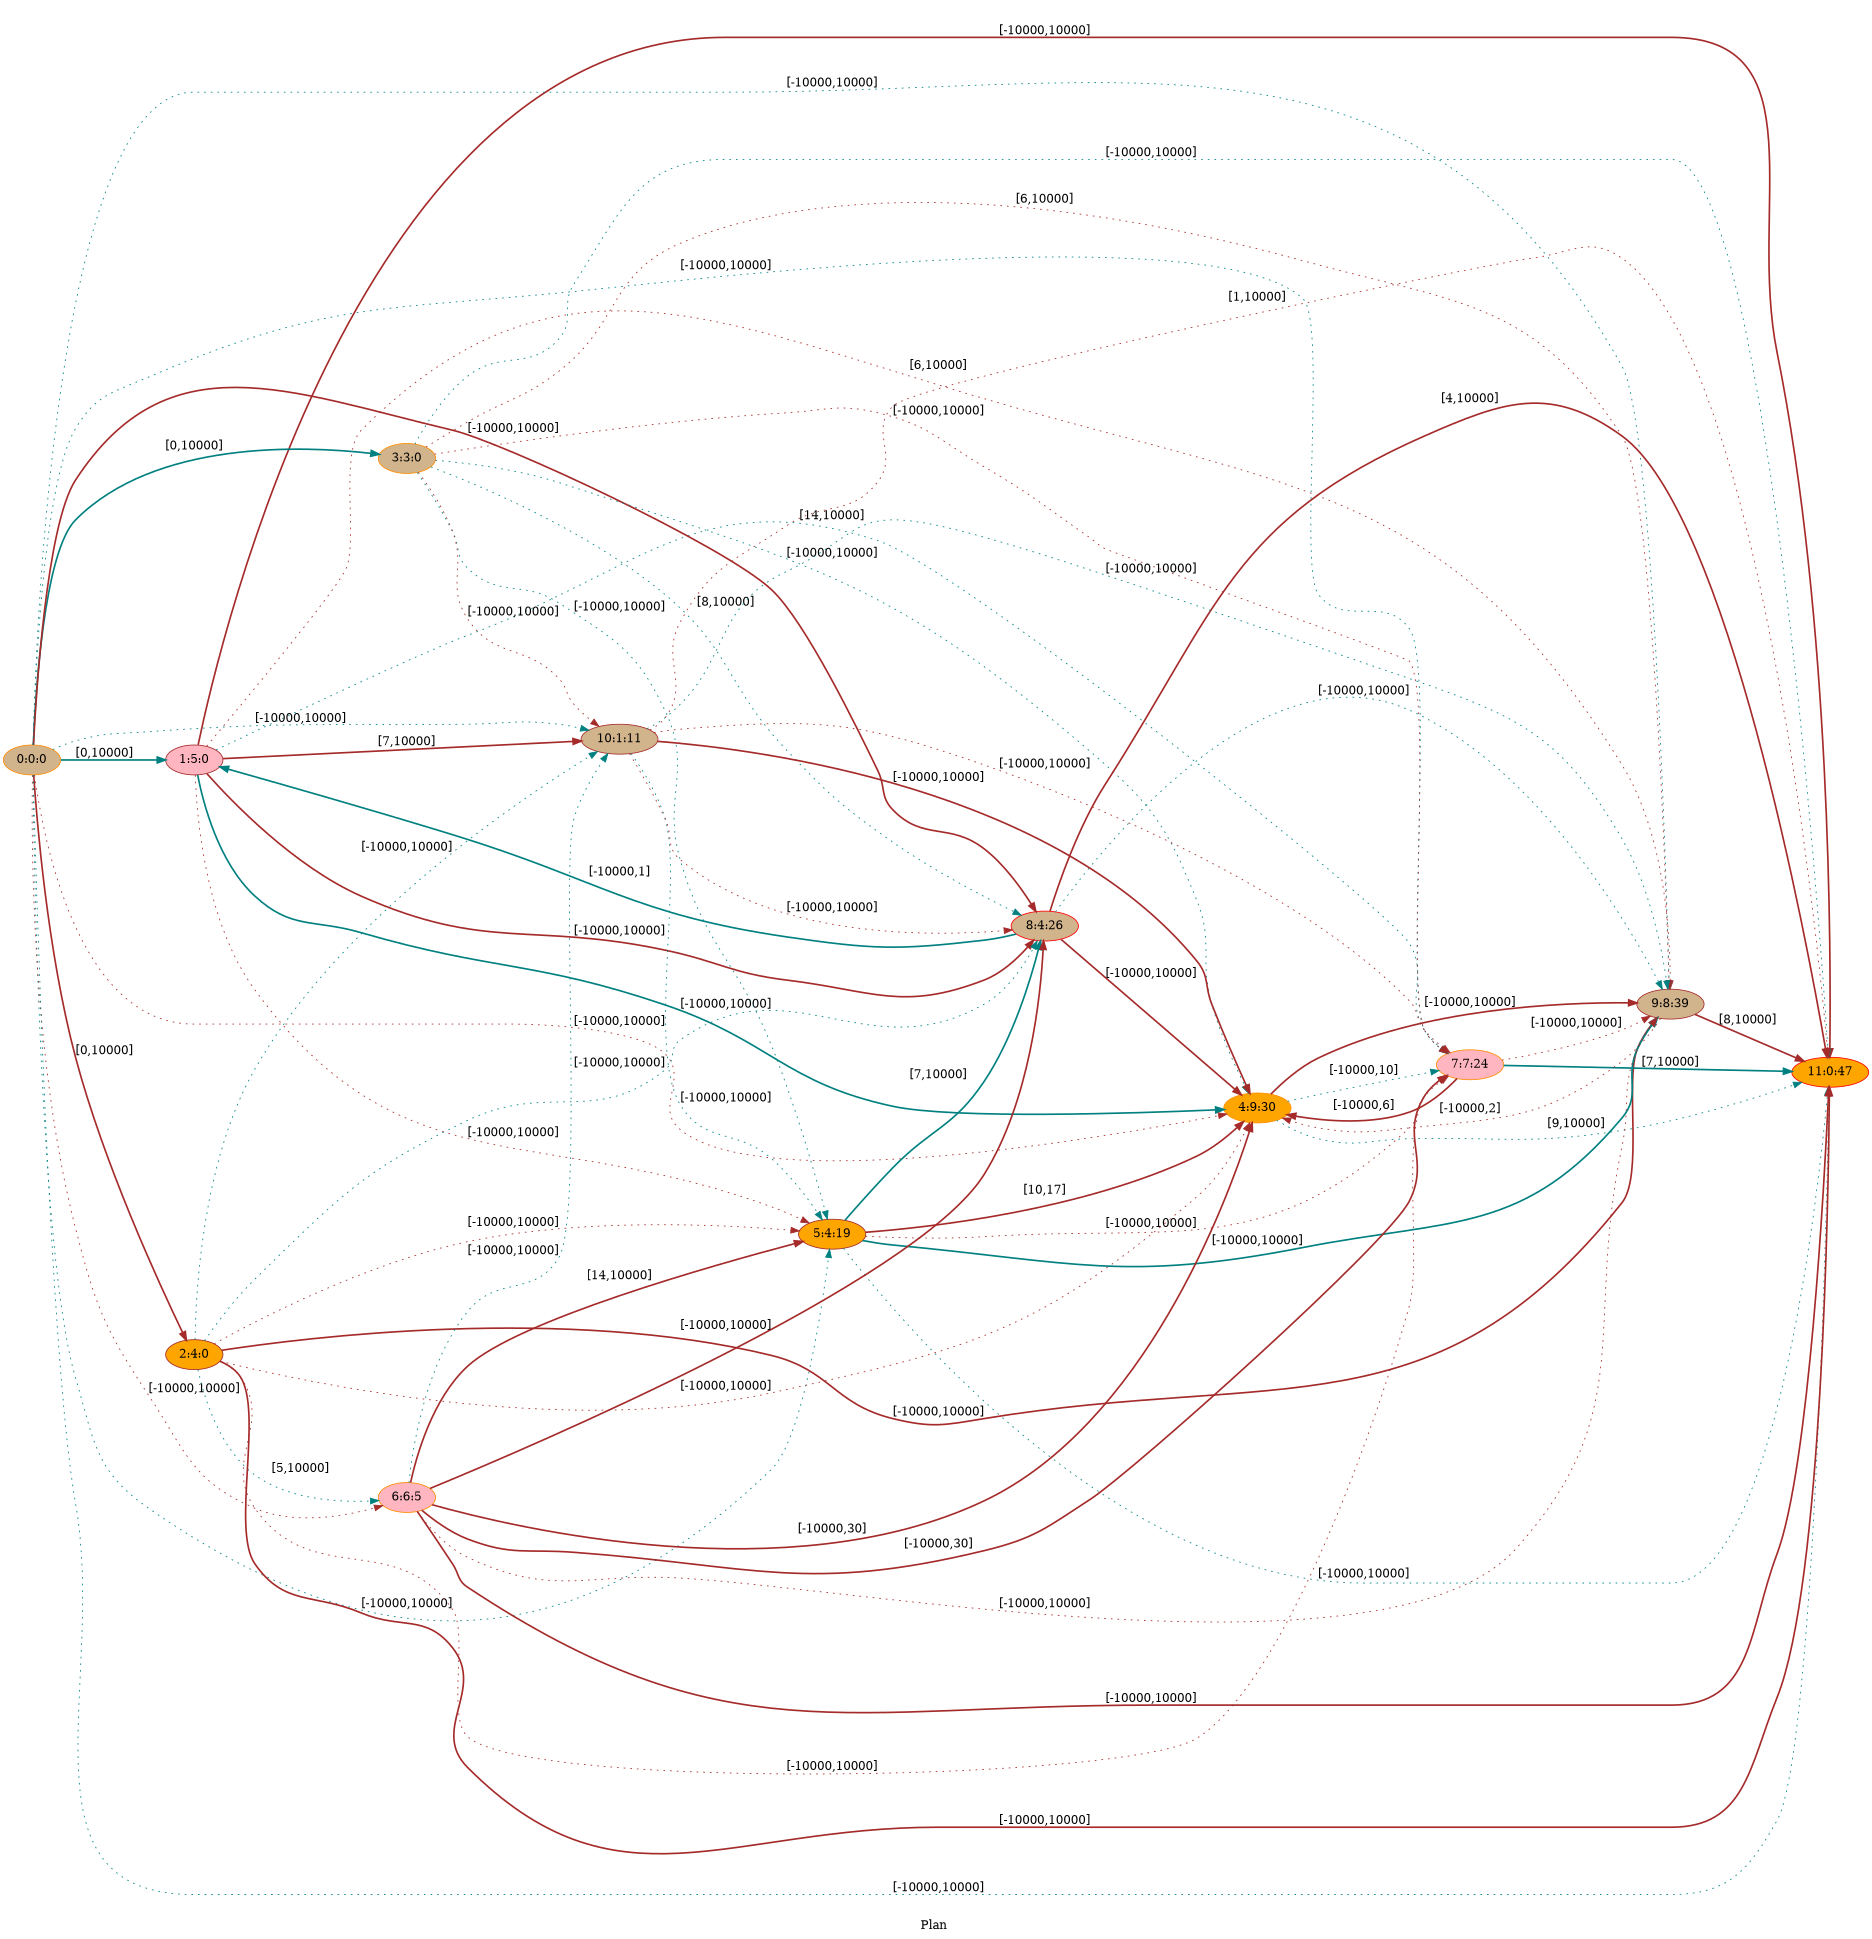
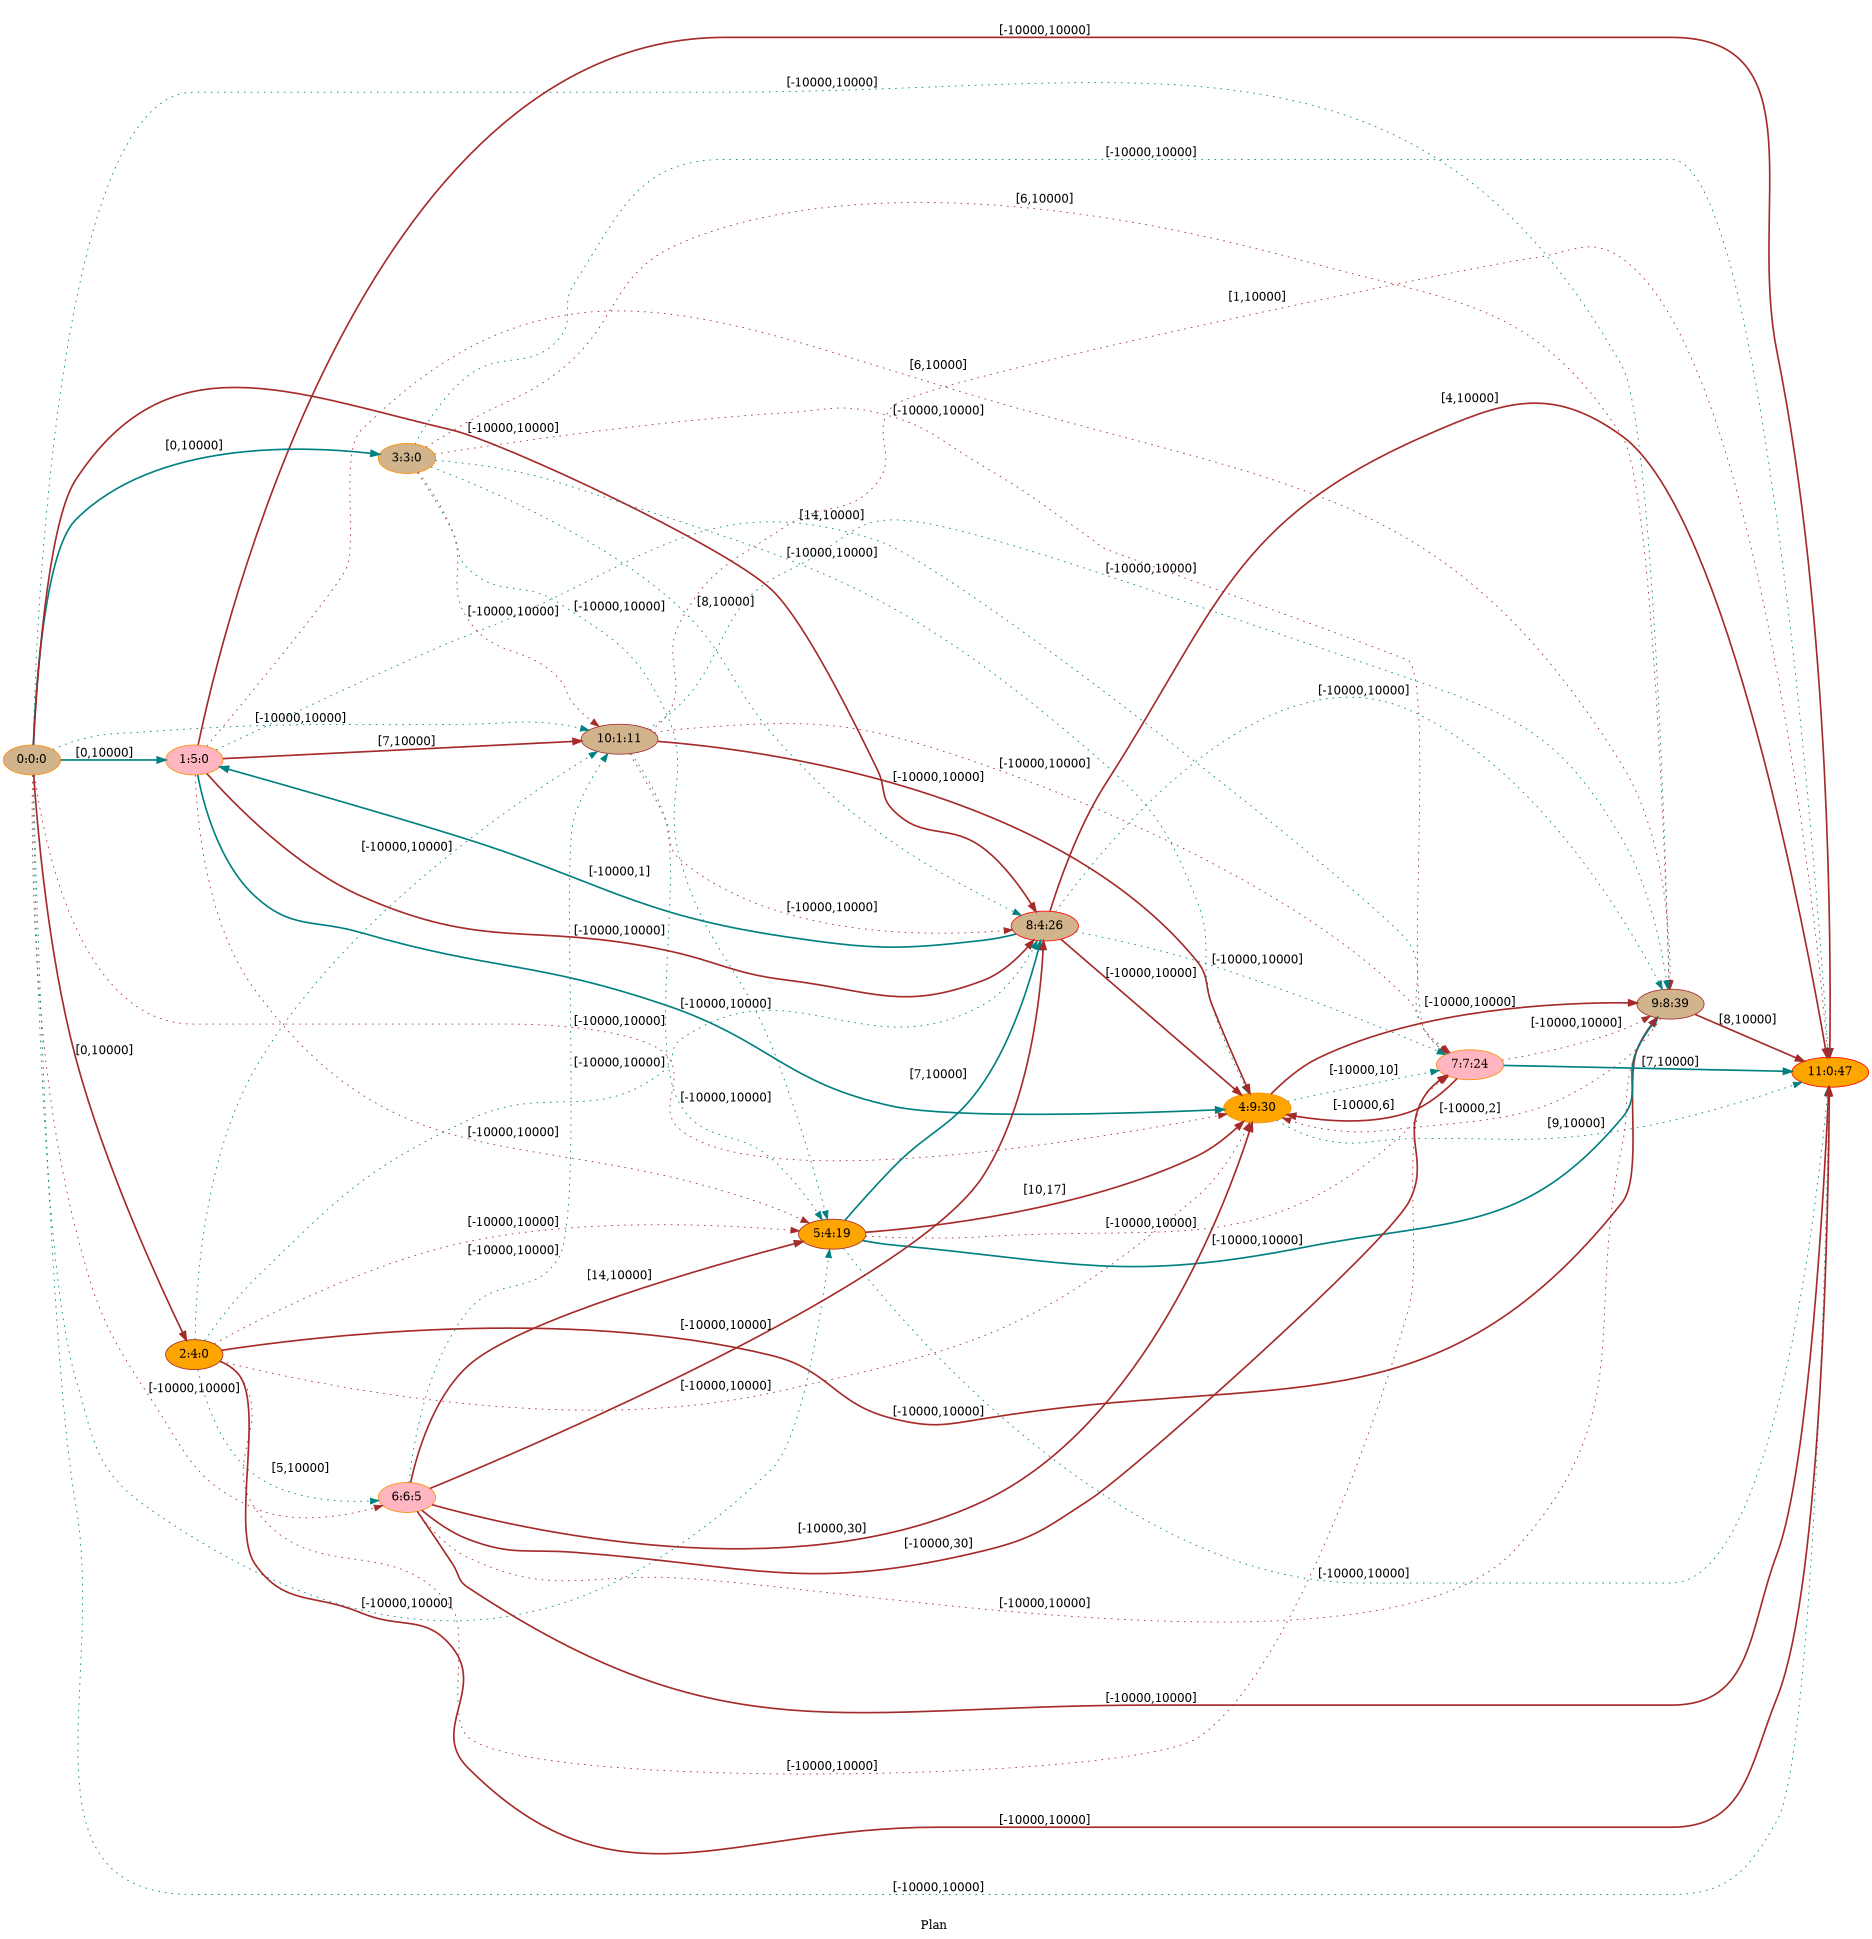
edge "0:0:0" -> "7:7:24": now "8:4:26" -> "7:7:24"
node "1:5:0": color brown -> darkorange
